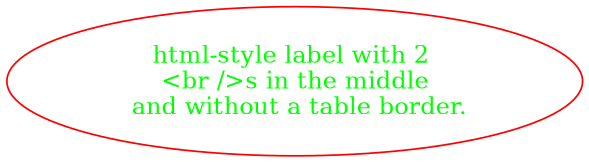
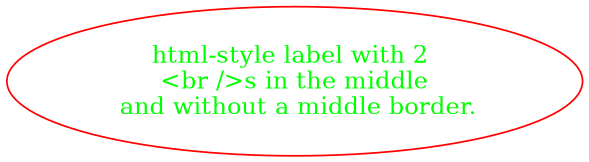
node "html-style label with 2": text "and without a table border." -> "and without a middle border."
